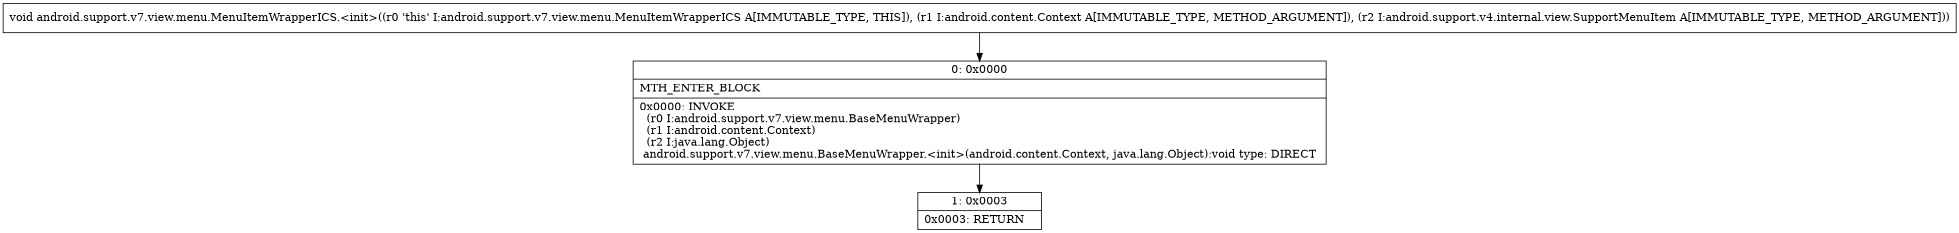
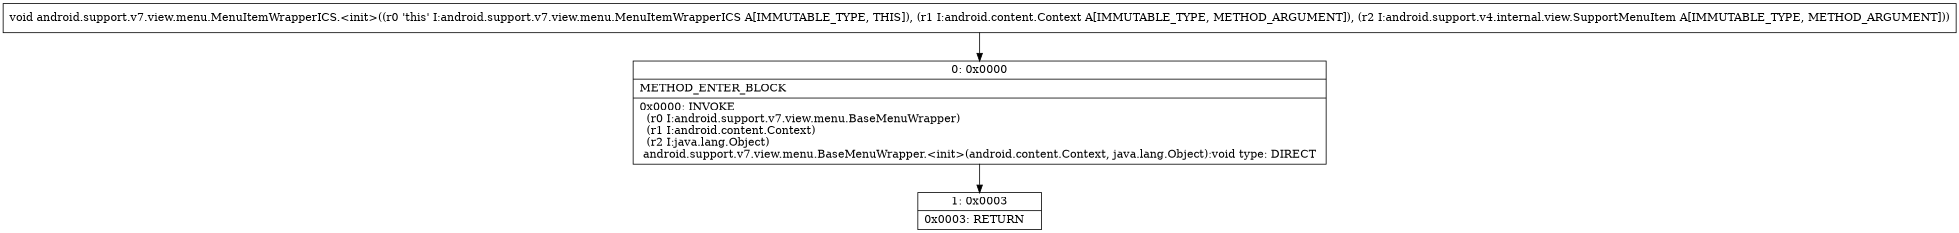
node "0: 0x0000": text "MTH_ENTER_BLOCK" -> "METHOD_ENTER_BLOCK"
